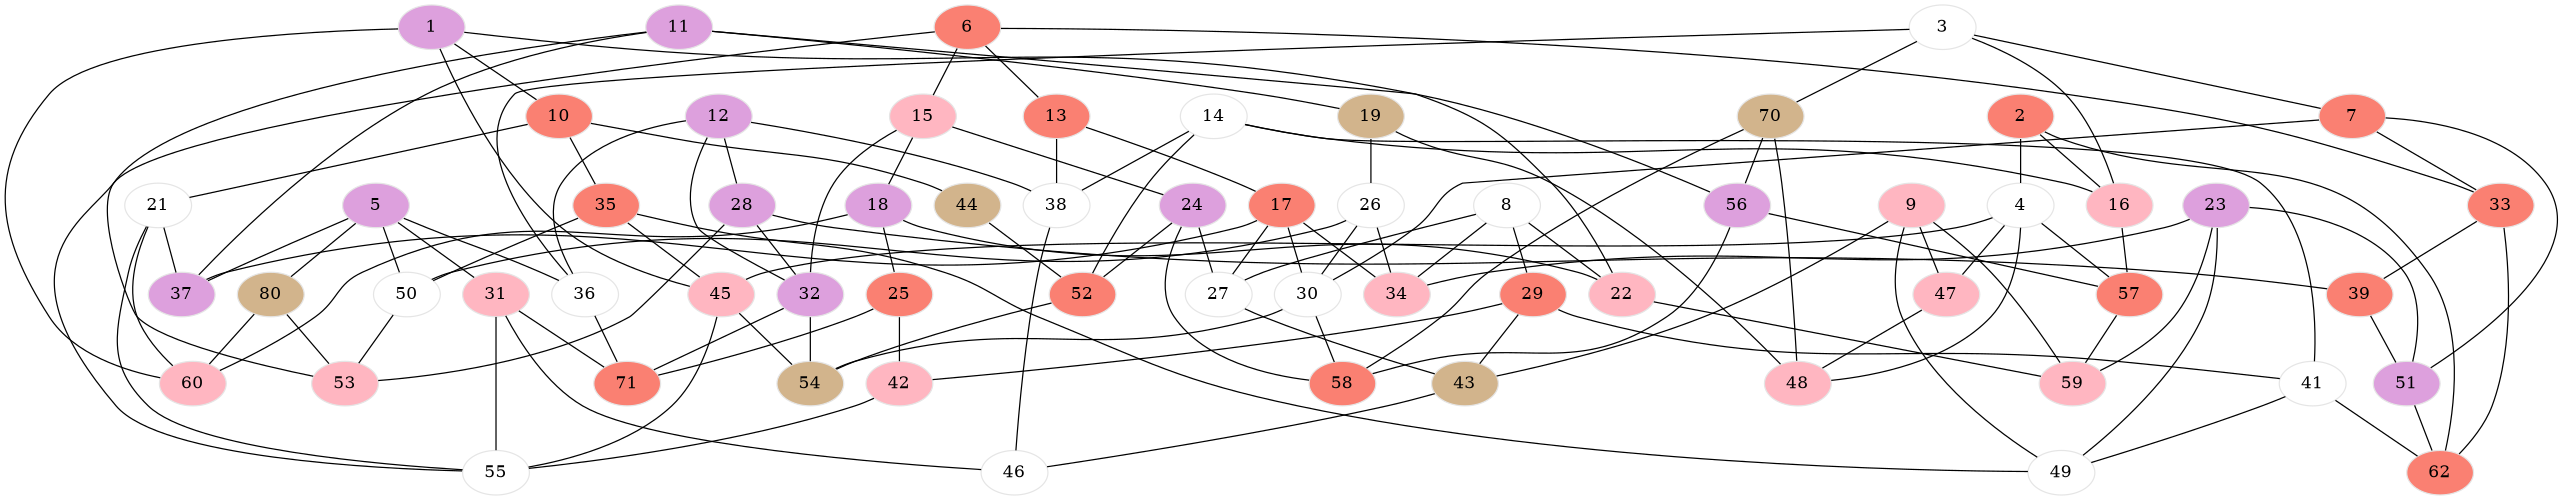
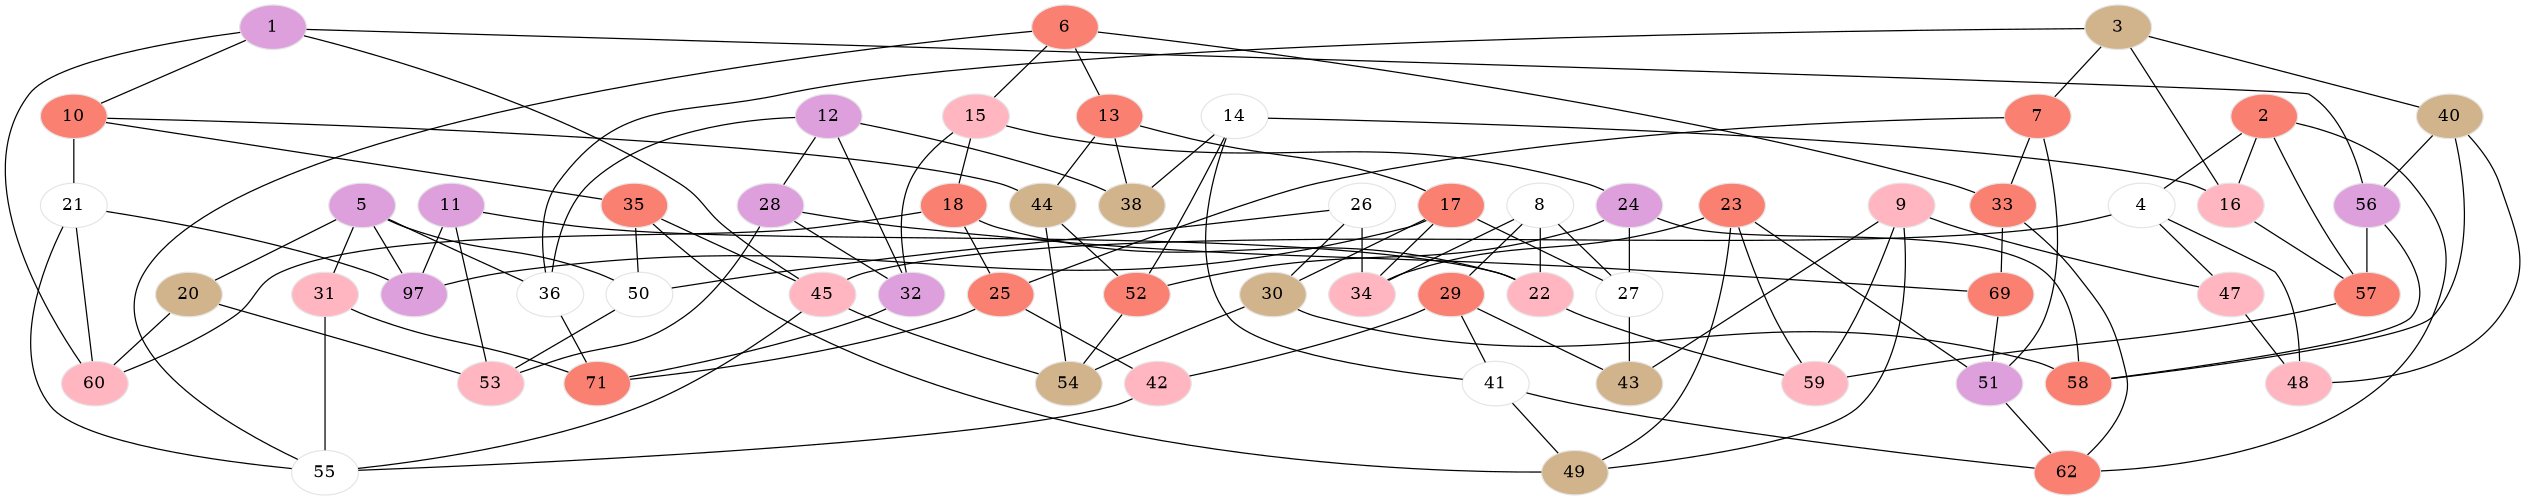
node "3": fillcolor white -> tan
node "19": removed
node "70": label "70" -> "40"
edge "13" -- "44": added
edge "7" -- "30": now "7" -- "25"
node "18": fillcolor plum -> salmon
node "38": fillcolor white -> tan
node "23": fillcolor plum -> salmon
edge "4" -- "57": now "2" -- "57"
node "37": label "37" -> "97"
node "80": label "80" -> "20"
node "30": fillcolor white -> tan
node "39": label "39" -> "69"
edge "32" -- "54": now "44" -- "54"
node "46": removed
node "49": fillcolor white -> tan
